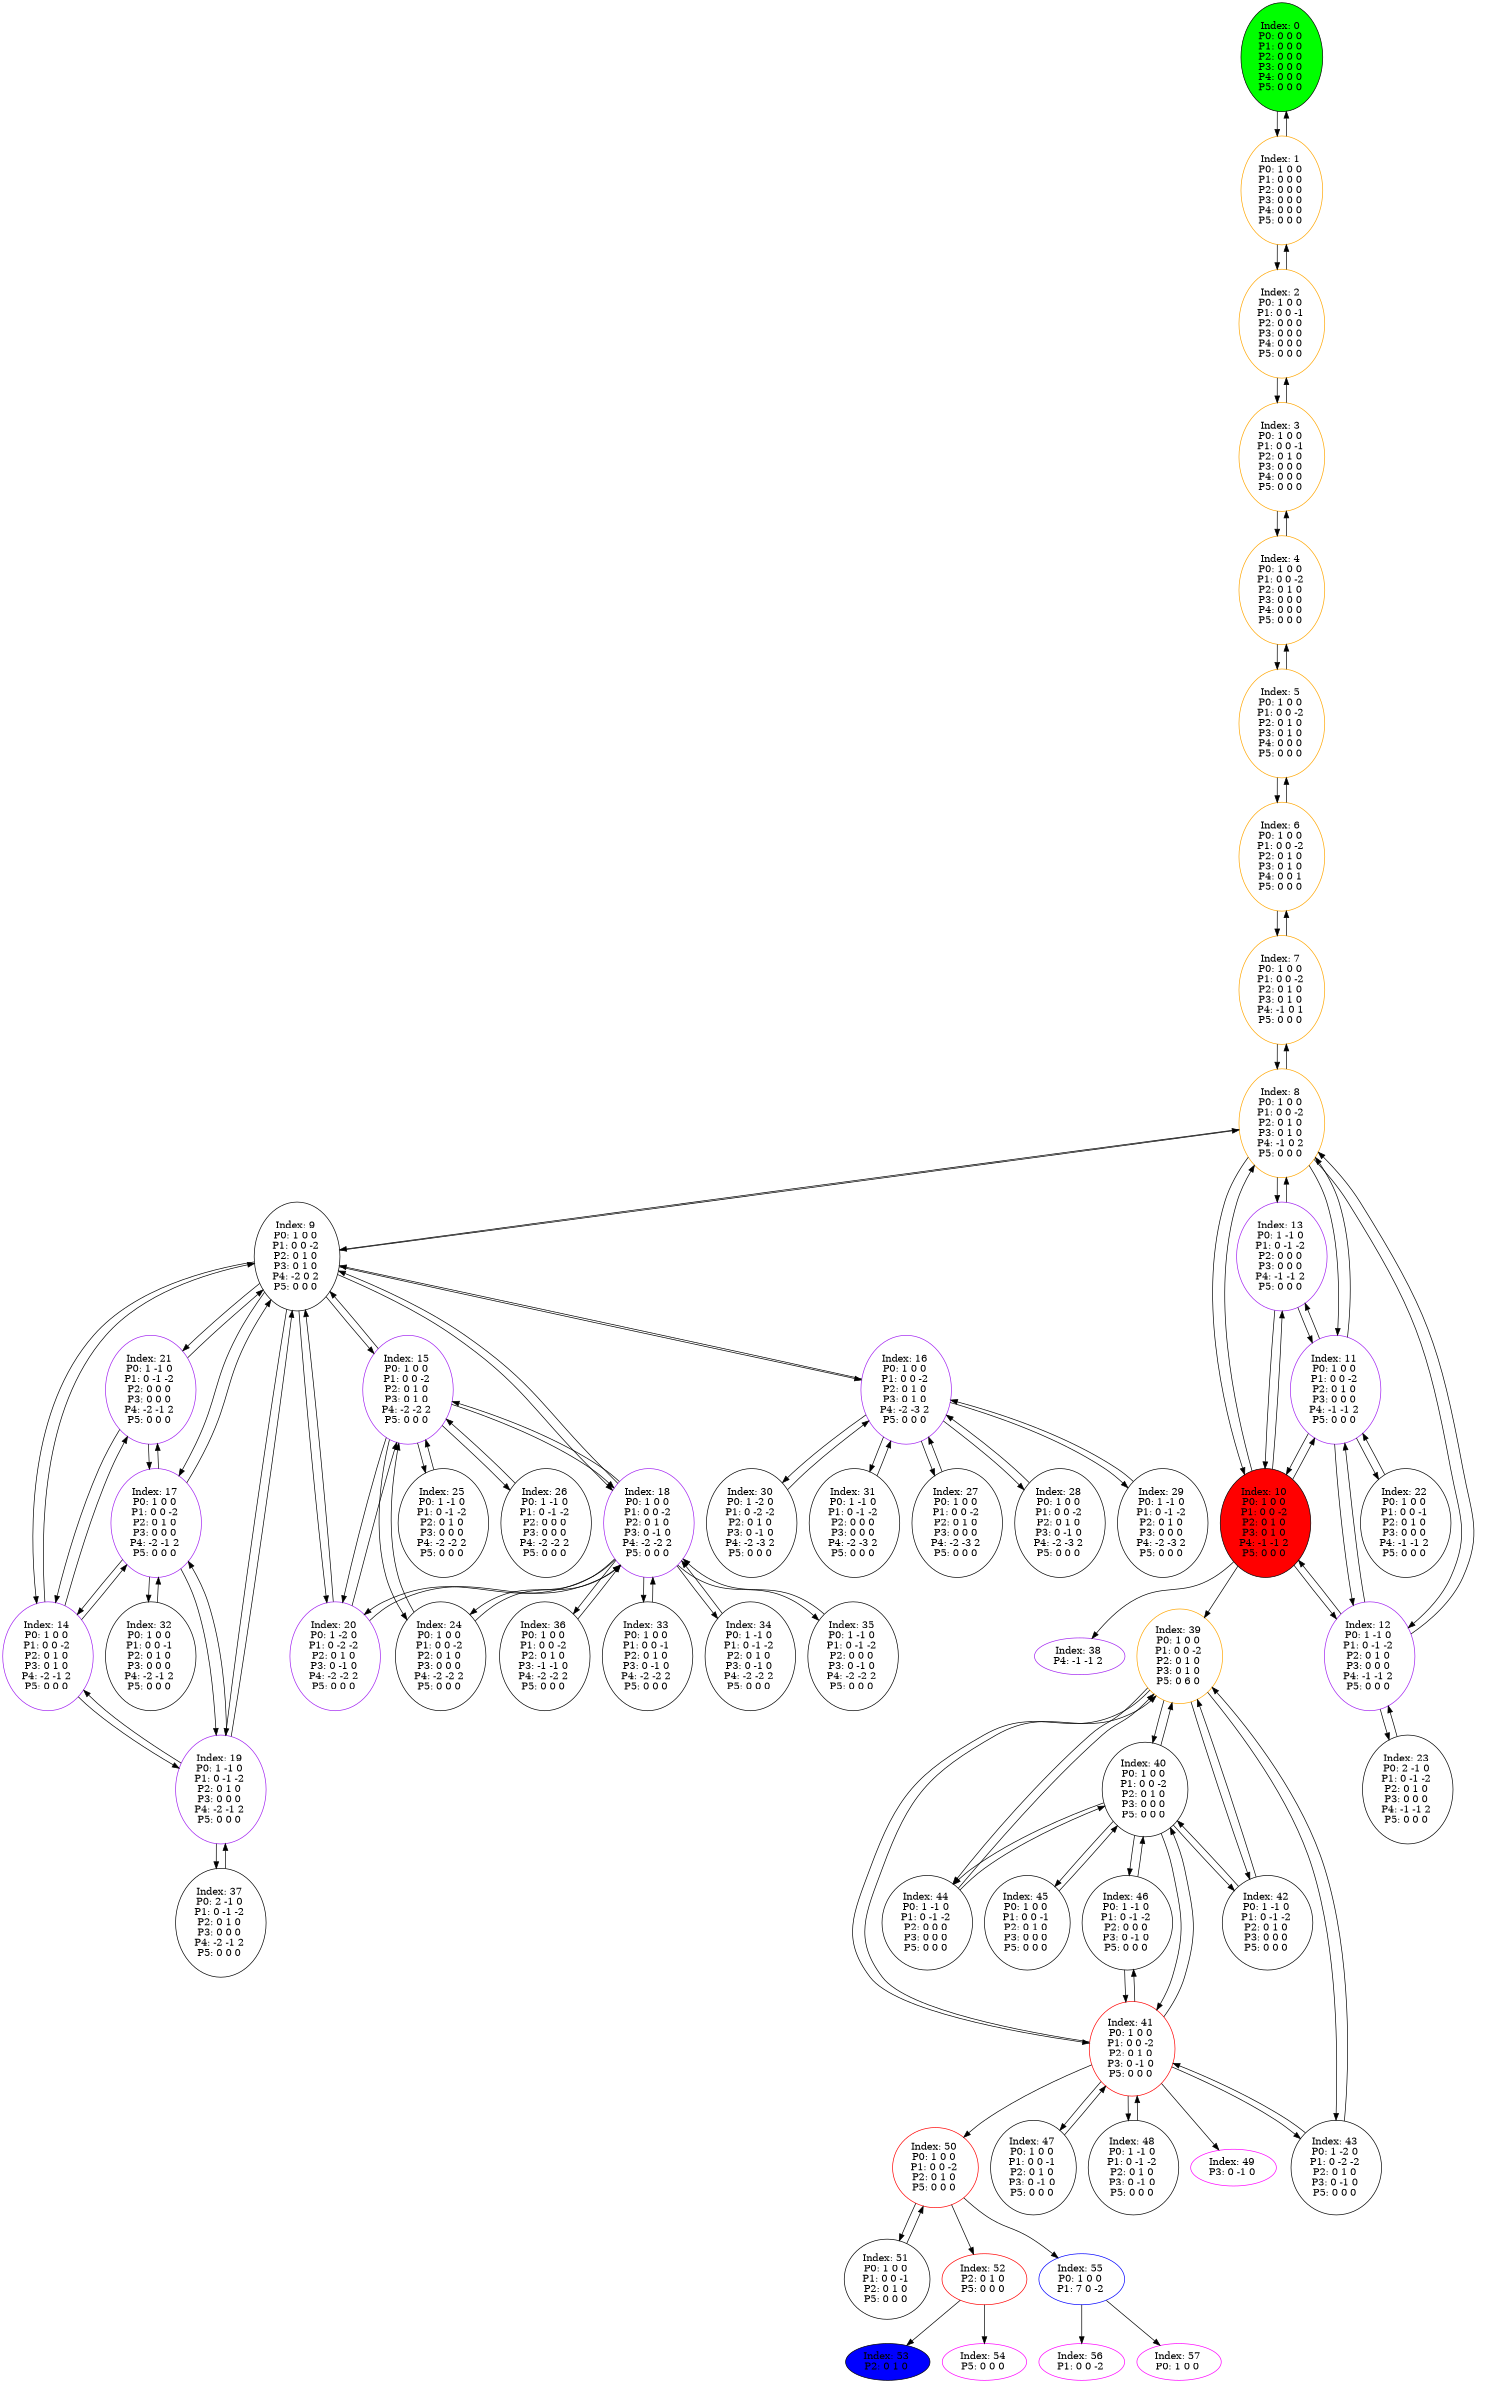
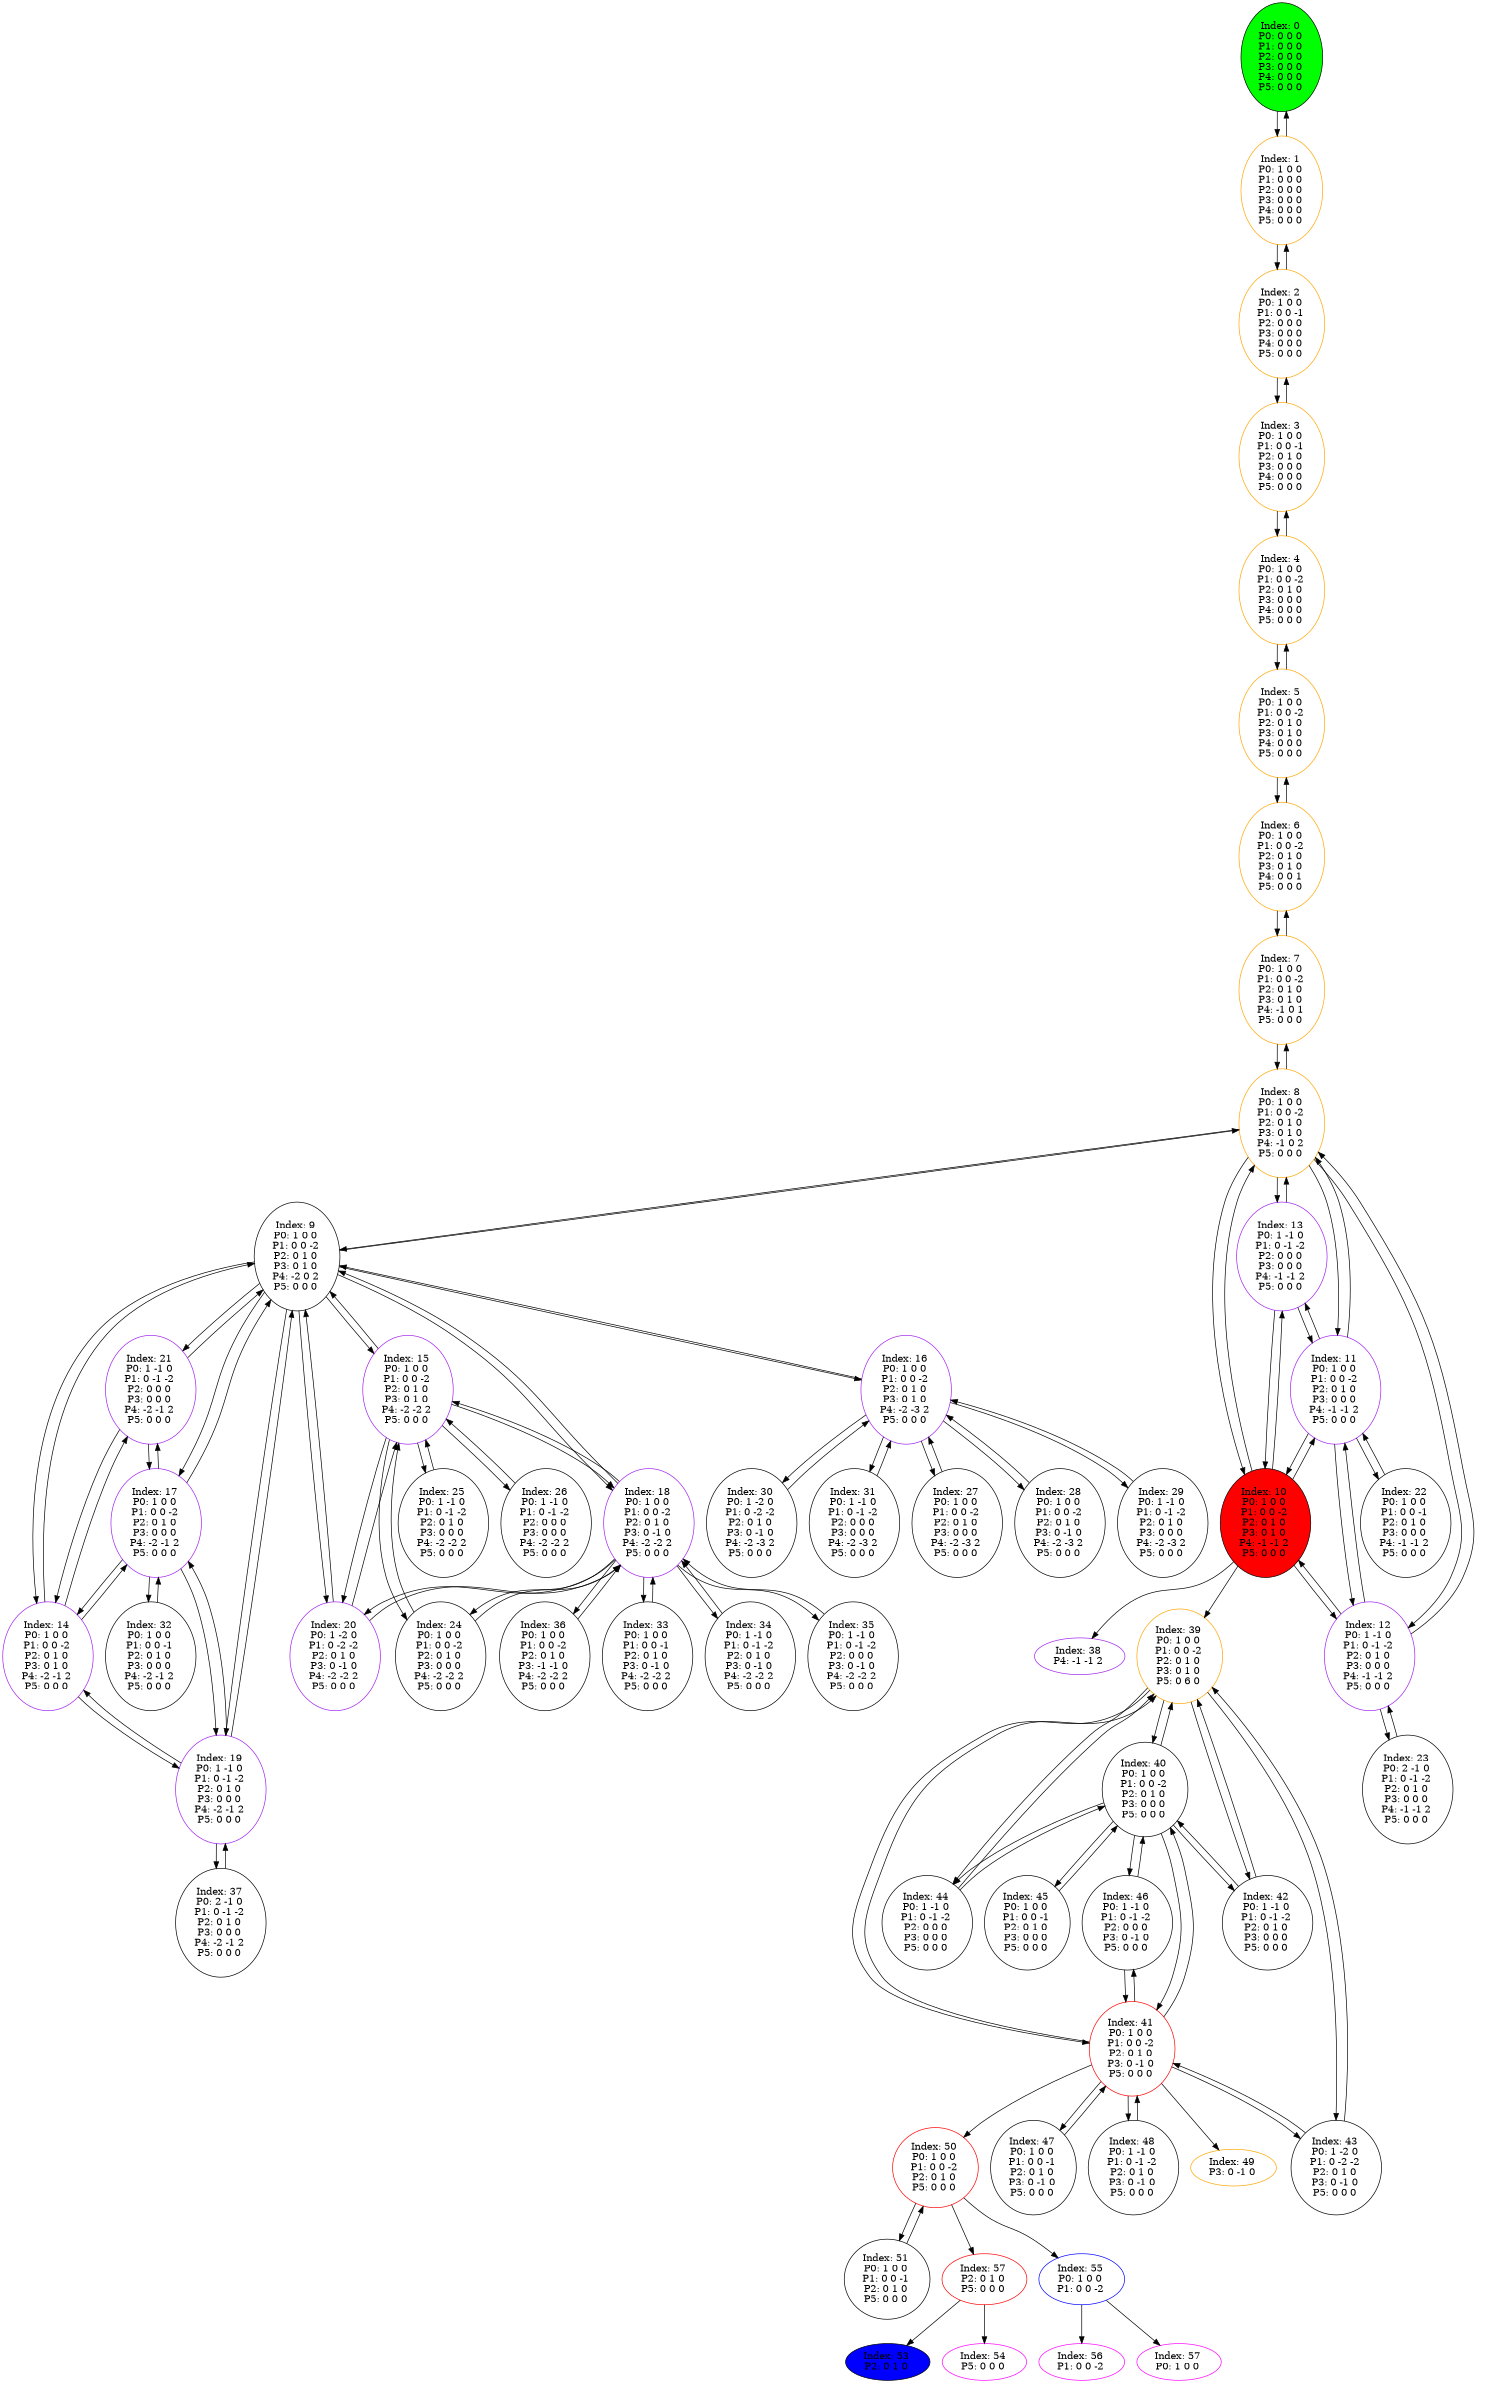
node "Index: 49 P3: 0 -1 0": color fuchsia -> orange
node "Index: 52 P2: 0 1 0 P5: 0 0 0": label "Index: 52 P2: 0 1 0 P5: 0 0 0" -> "Index: 57 P2: 0 1 0 P5: 0 0 0"
node "Index: 55 P0: 1 0 0 P1: 7 0 -2": label "Index: 55 P0: 1 0 0 P1: 7 0 -2" -> "Index: 55 P0: 1 0 0 P1: 0 0 -2"
